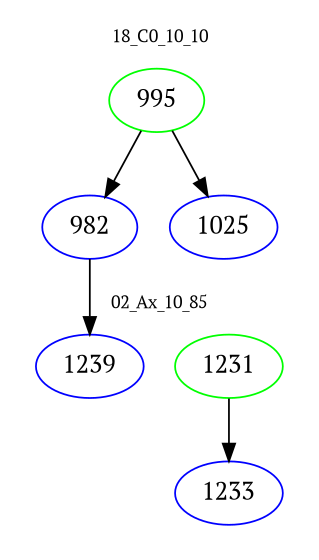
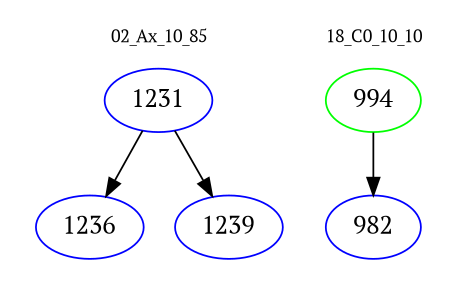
node "995": label "995" -> "994"
node "1025": removed
edge "982" -> "1239": now "1231" -> "1239"
node "1231": color green -> blue
node "1233": label "1233" -> "1236"
